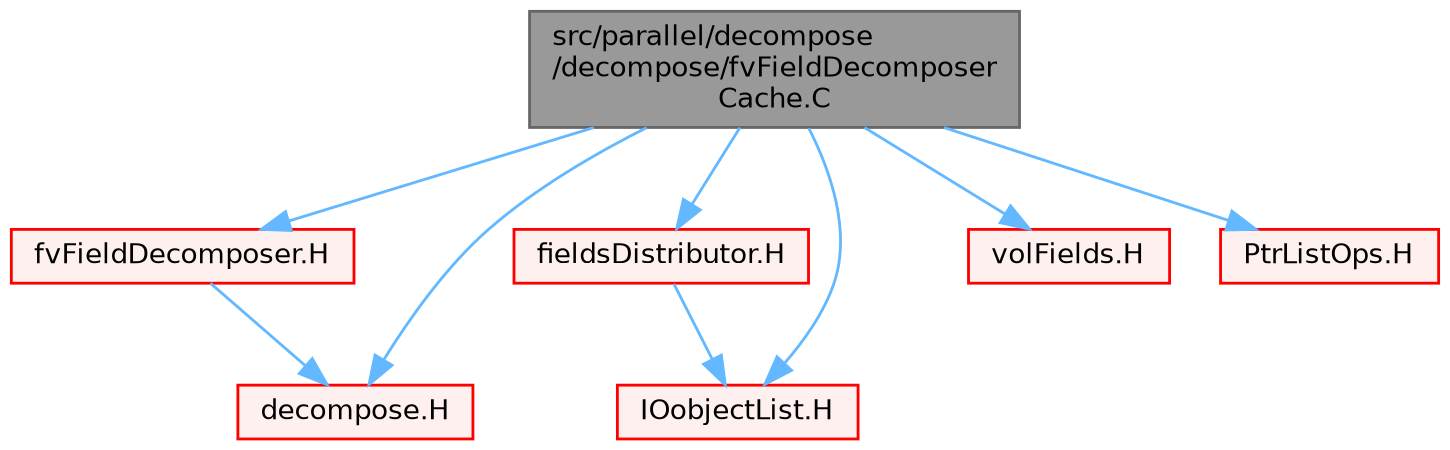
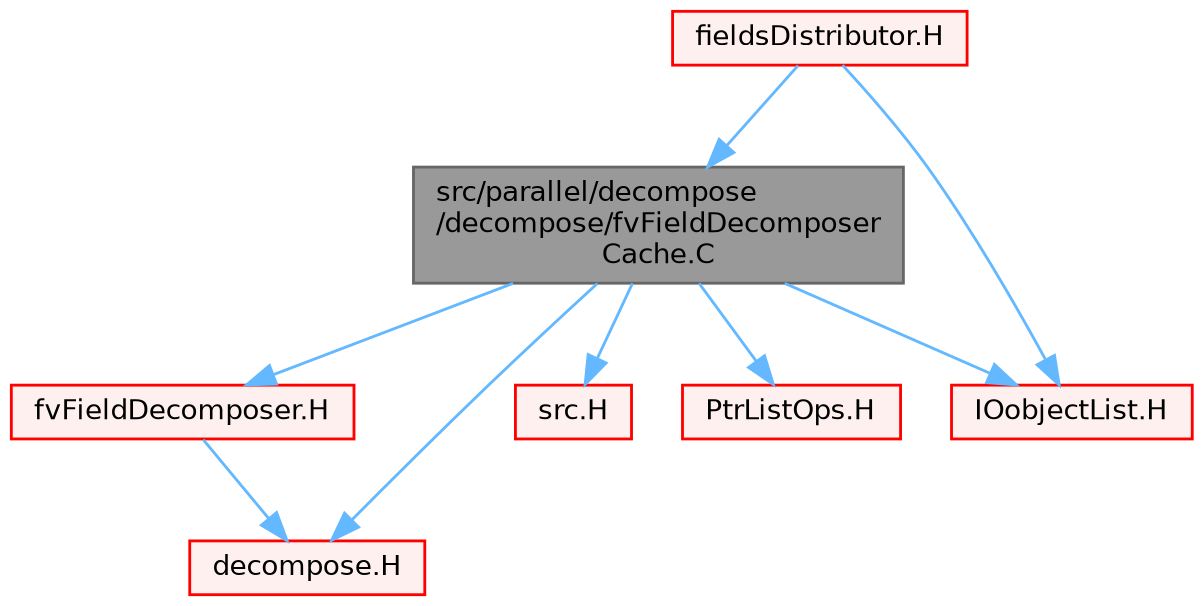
edge "src/parallel/decompose /decompose/fvFieldDecomposer Cache.C" -> "fieldsDistributor.H": reversed
node "volFields.H": label "volFields.H" -> "src.H"
